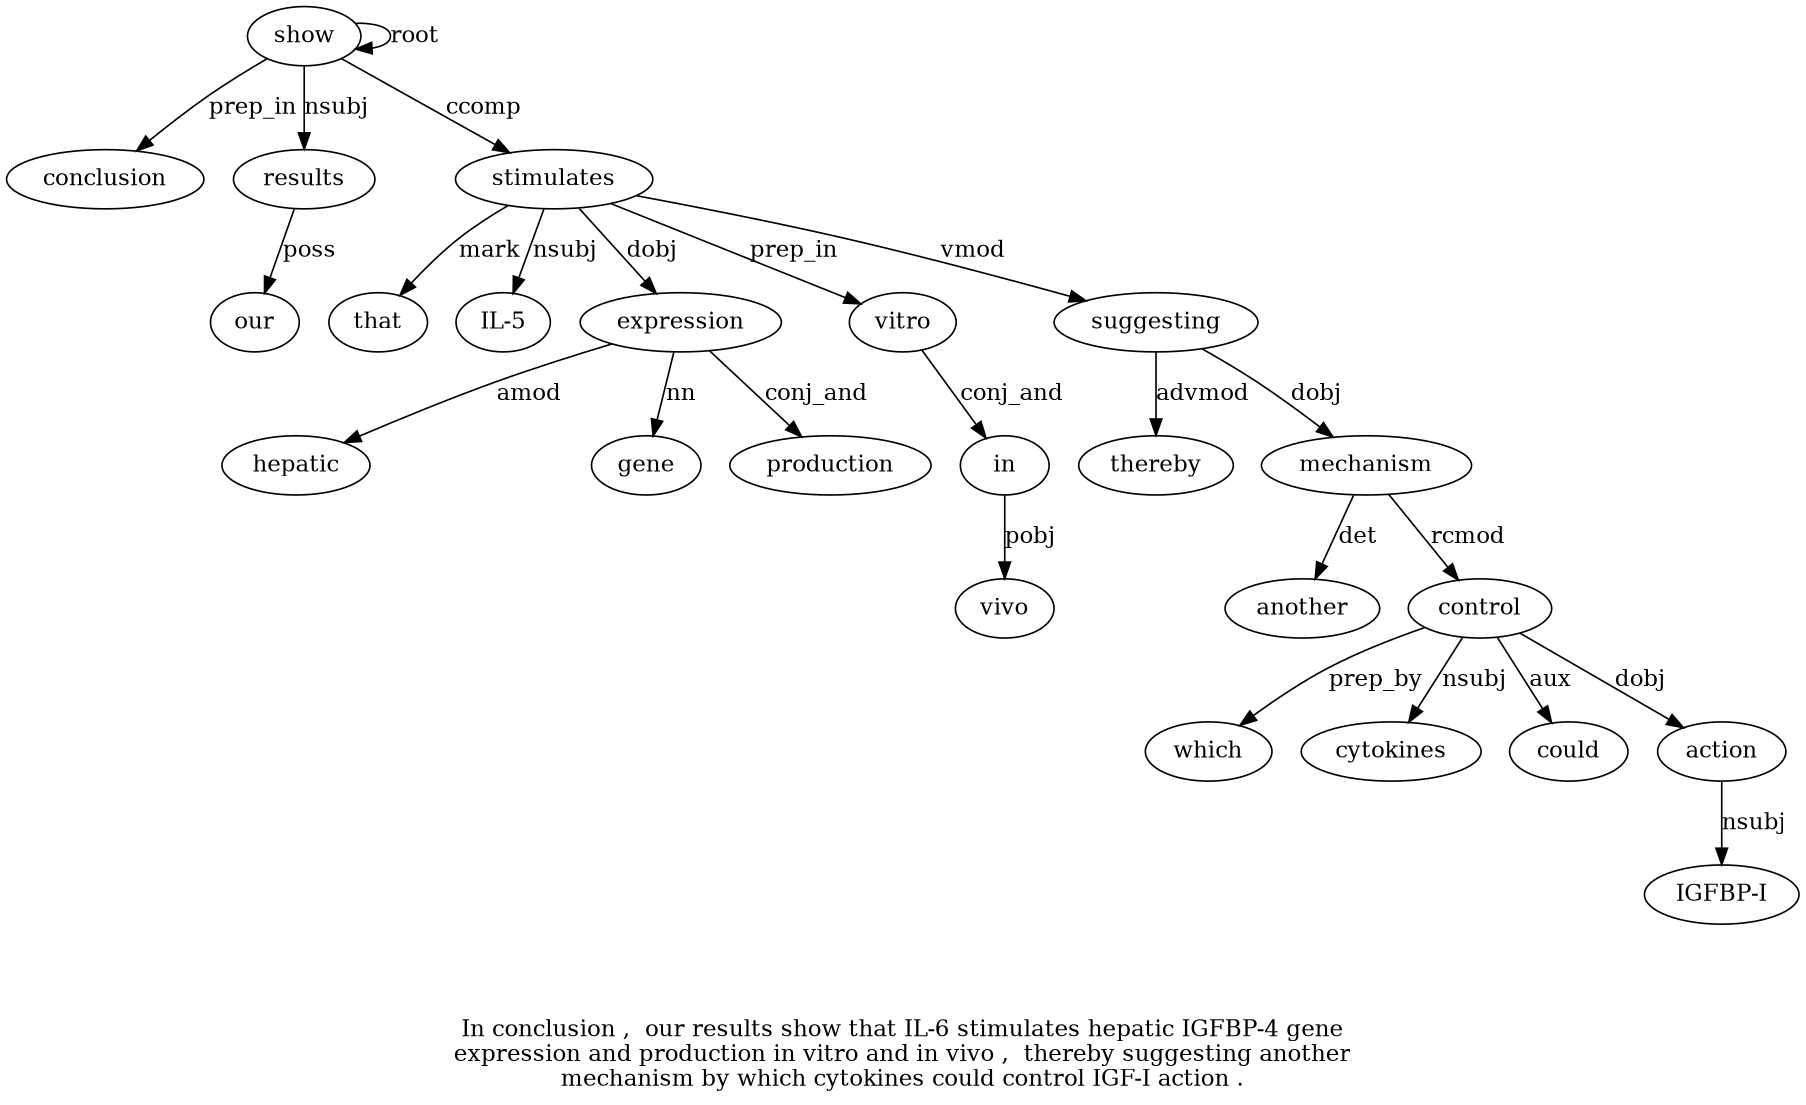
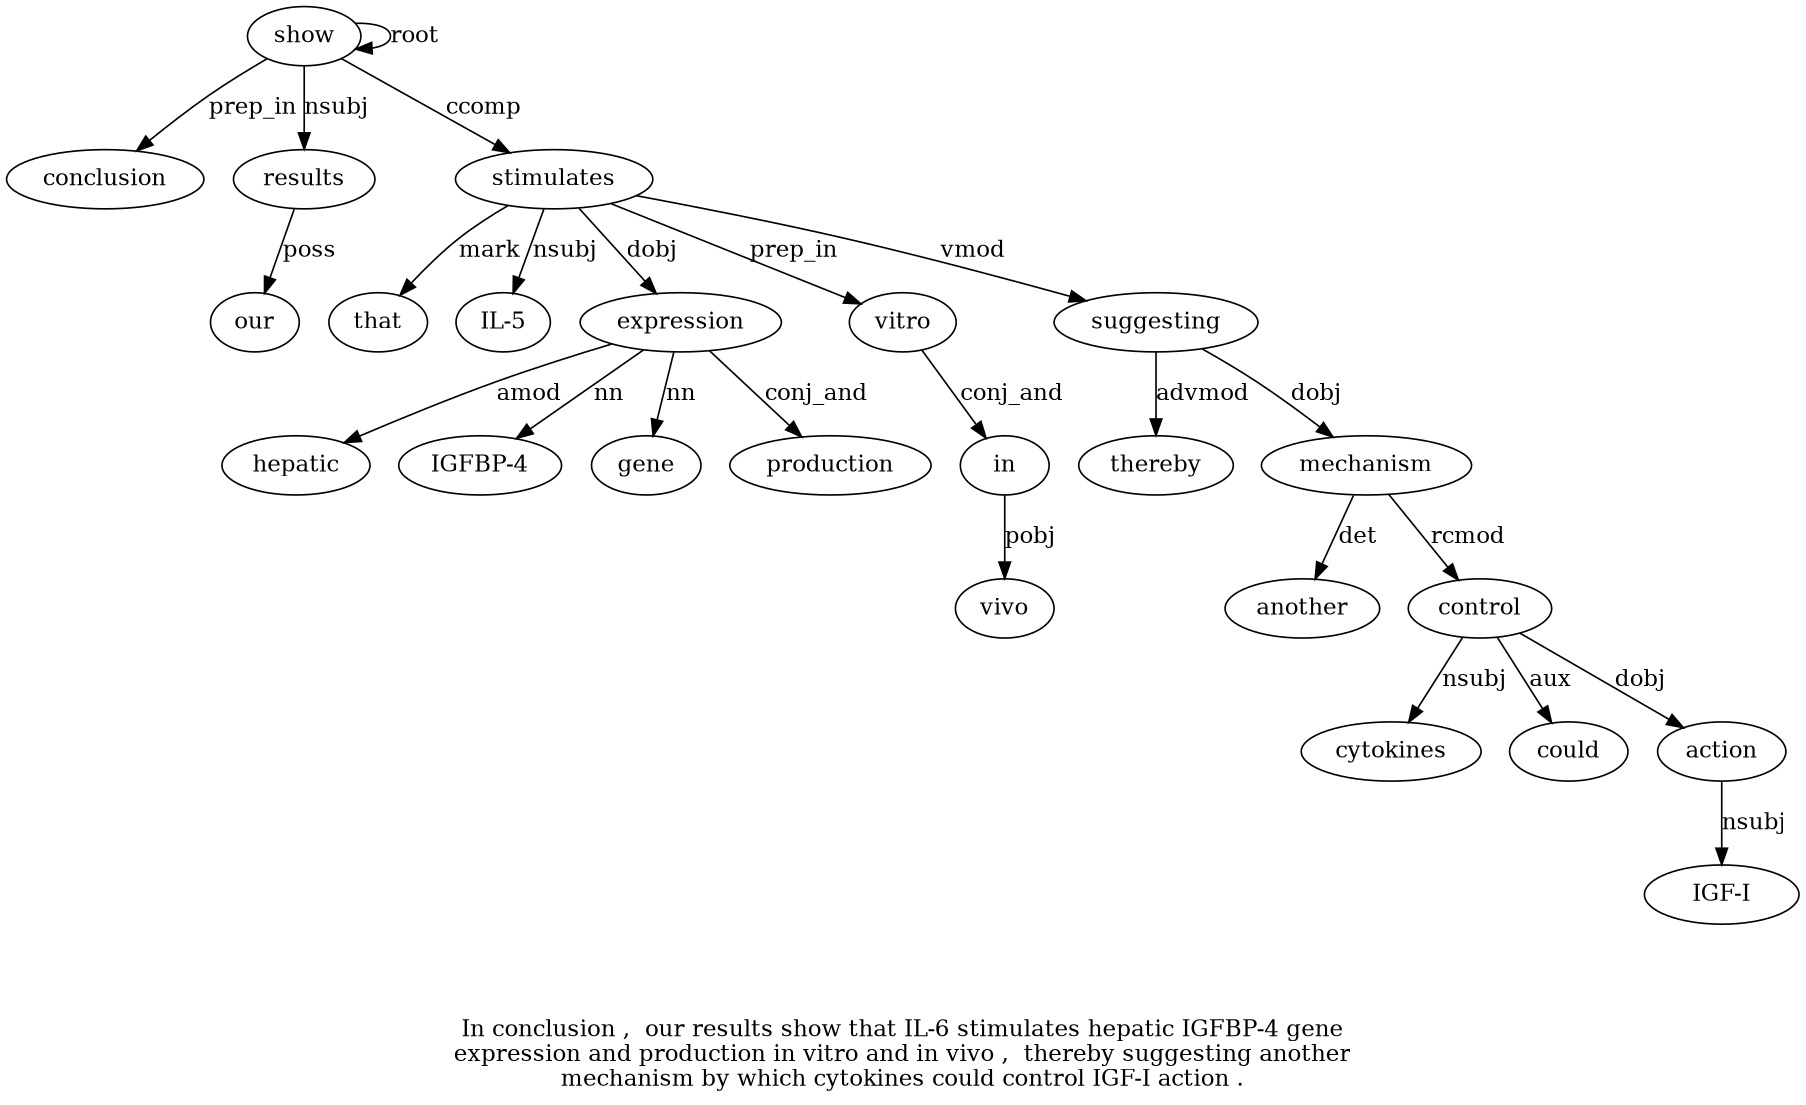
node "IGFBP-4": added
node "which": removed
node "IGFBP-I": label "IGFBP-I" -> "IGF-I"
